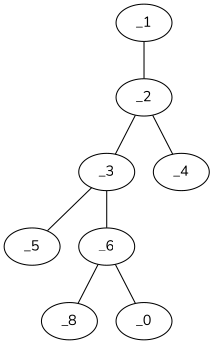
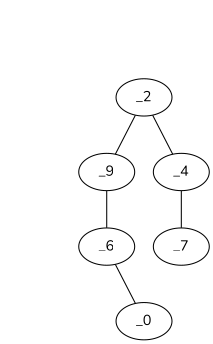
node "_1": removed
node "_3": label "_3" -> "_9"
node "_5": removed
node "_7": added
node "_8": removed
